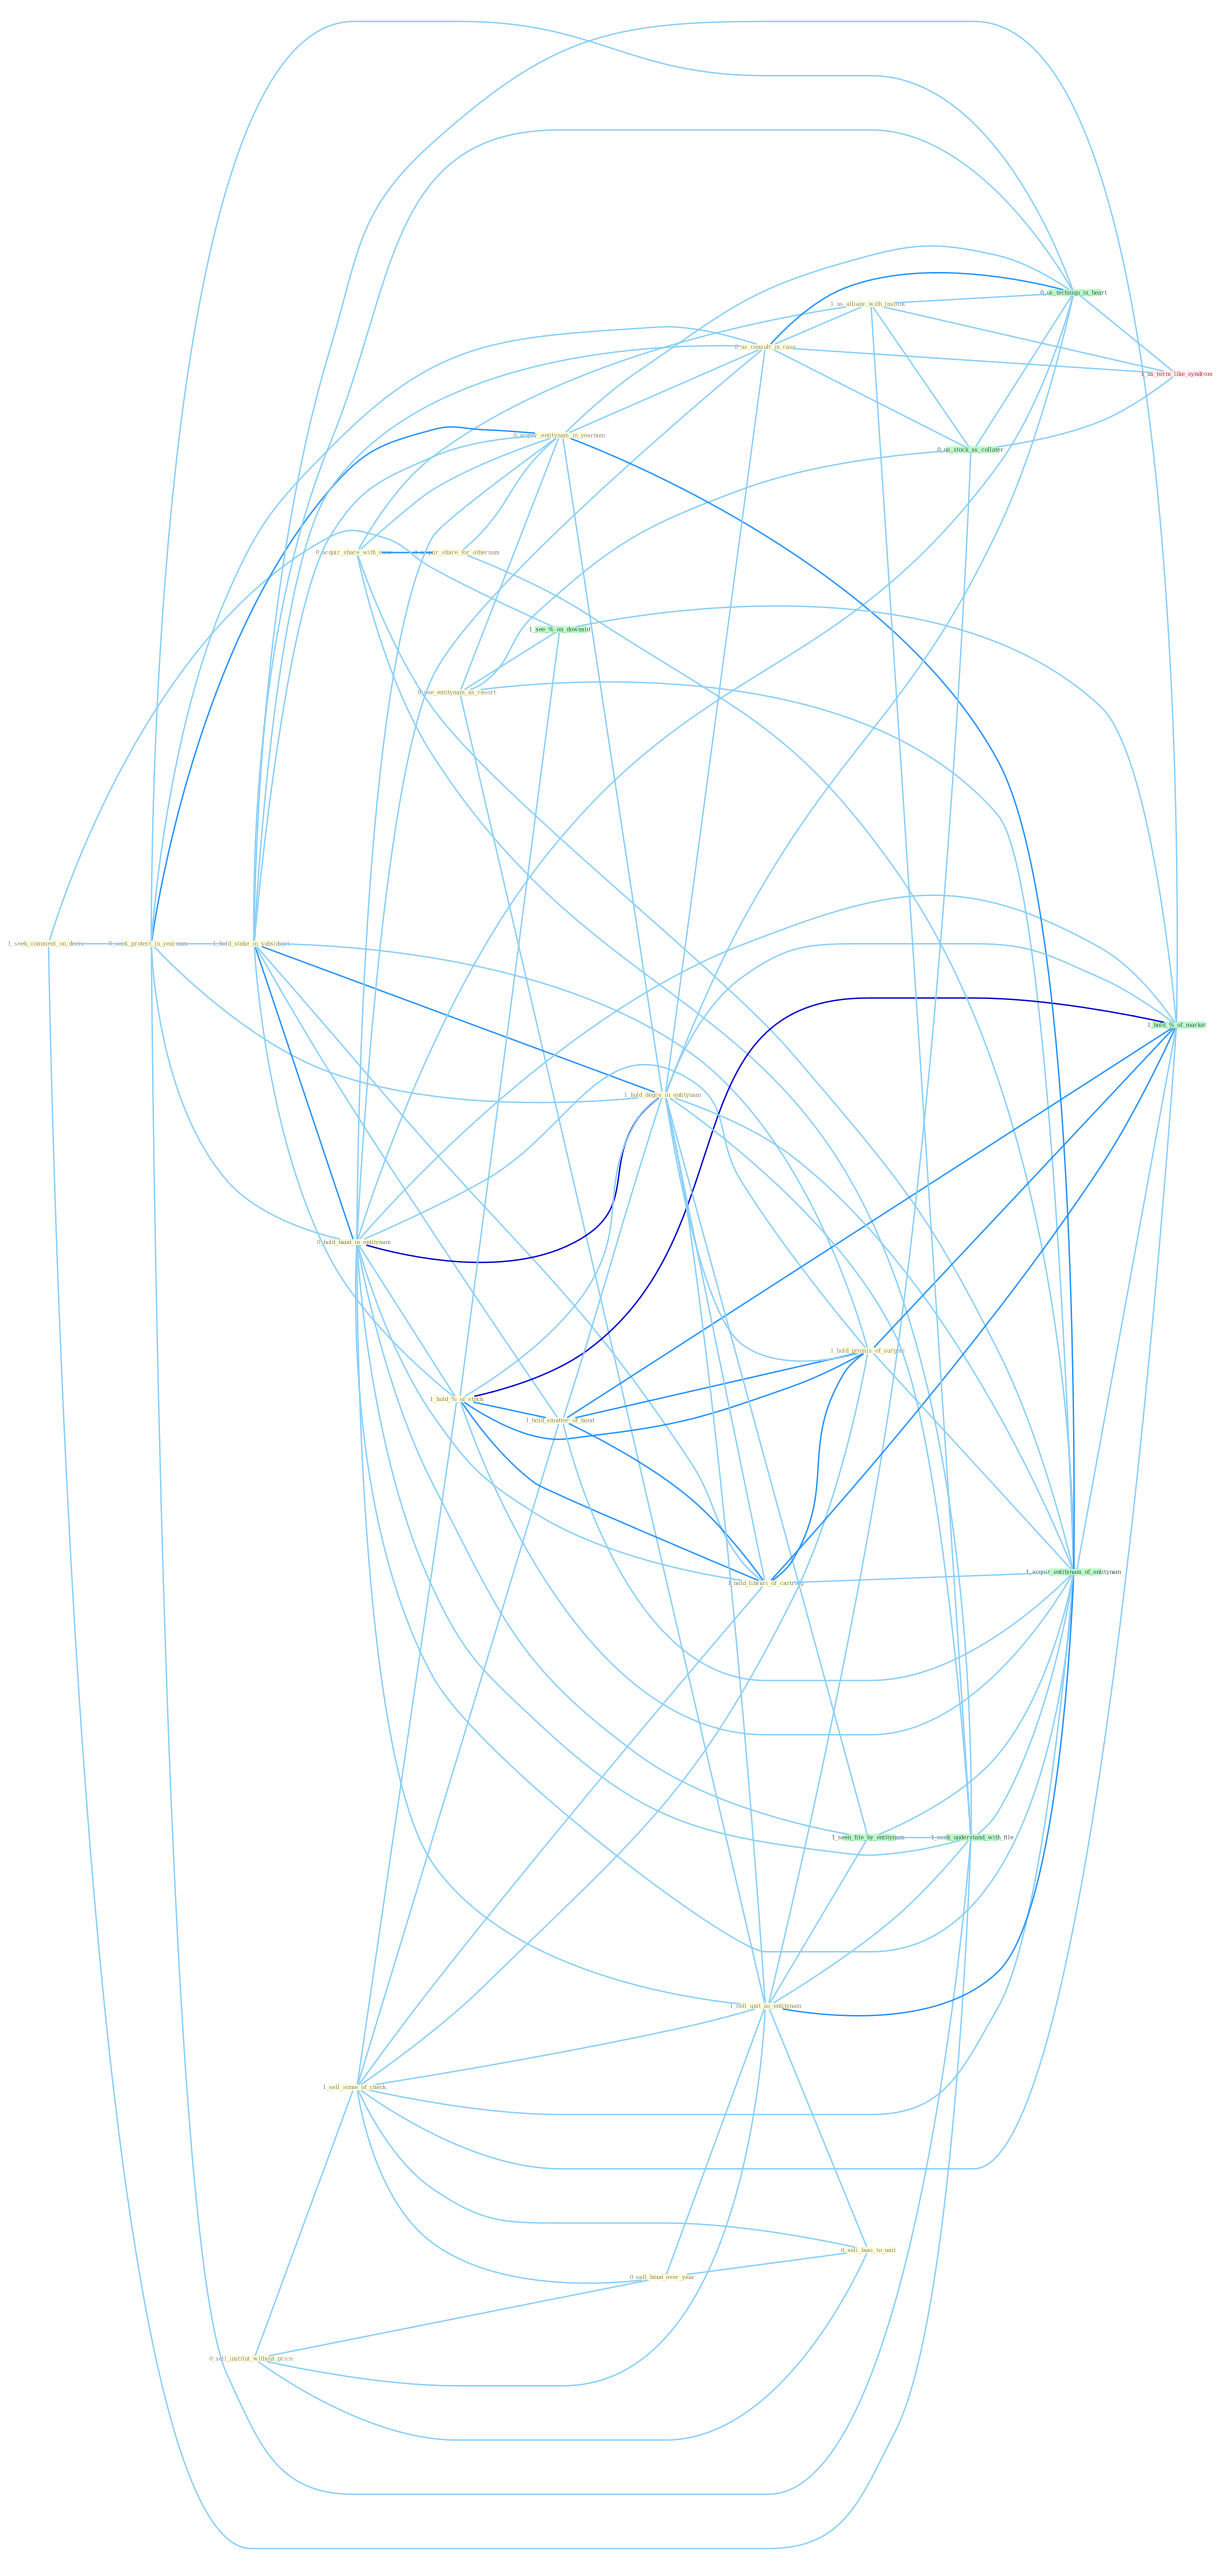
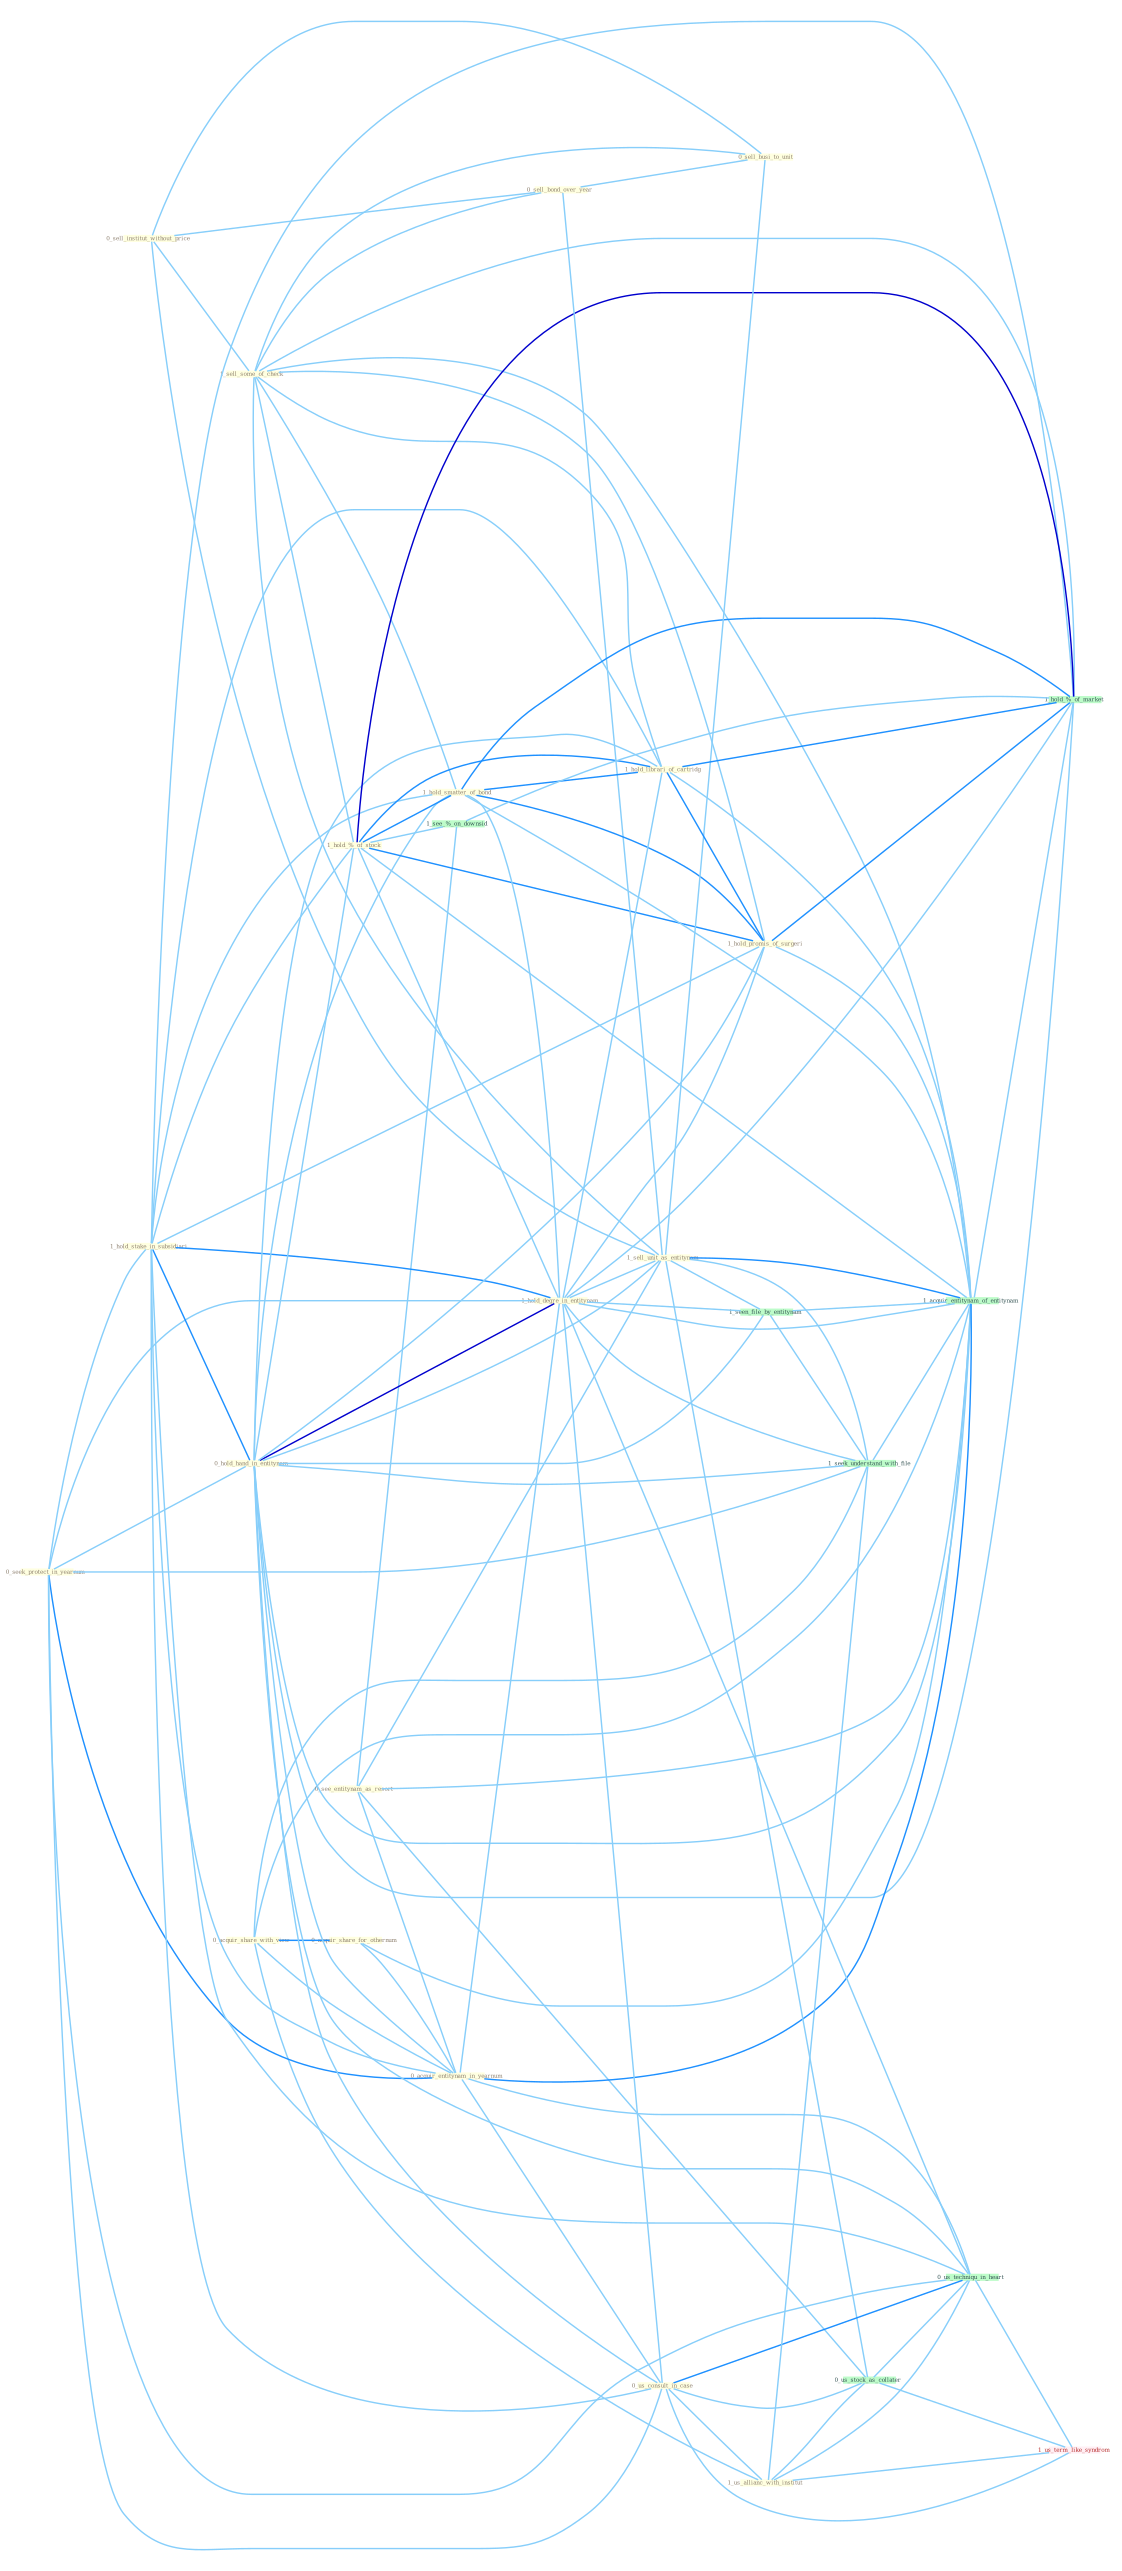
node "1_seek_comment_on_decis": removed
edge "1_hold_smatter_of_bond" -- "0_hold_hand_in_entitynam": added
